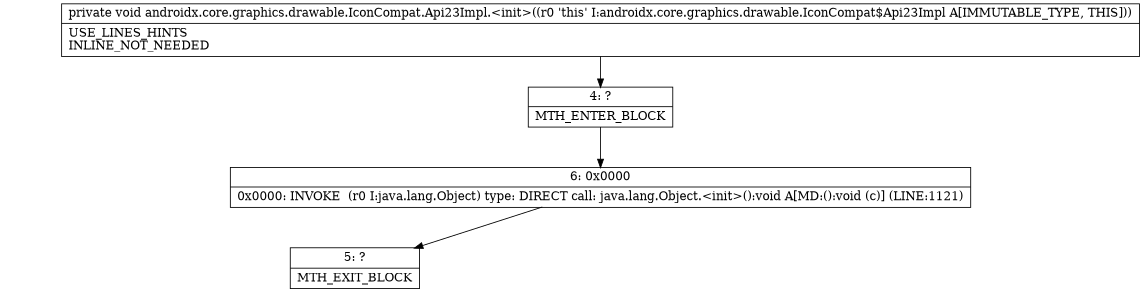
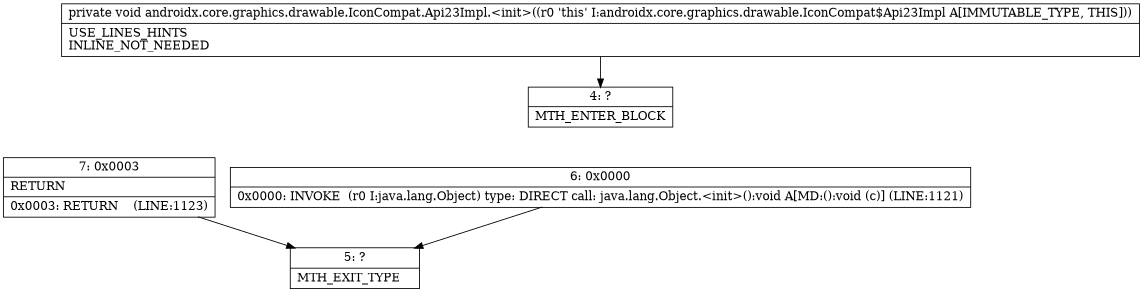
edge "4: ?" -> "6: 0x0000": removed
node "7: 0x0003": added
node "5: ?": text "MTH_EXIT_BLOCK" -> "MTH_EXIT_TYPE"
